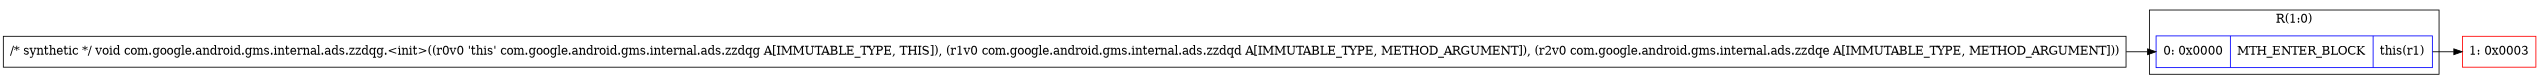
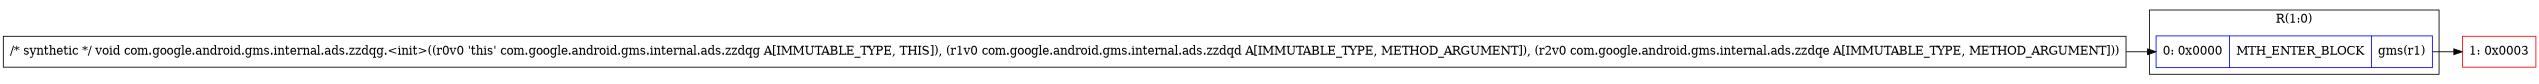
node "0: 0x0000": text "this(r1)" -> "gms(r1)"
